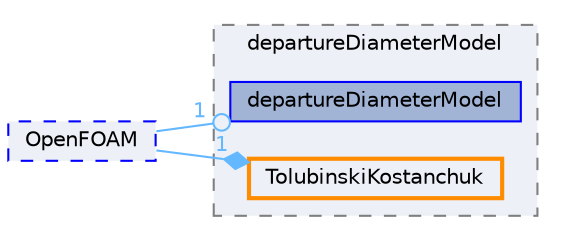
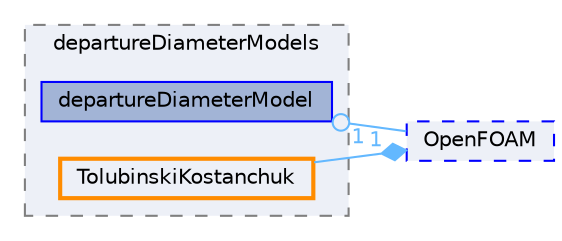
cluster "departureDiameterModel": label "departureDiameterModel" -> "departureDiameterModels"
edge "OpenFOAM" -> "TolubinskiKostanchuk": reversed
